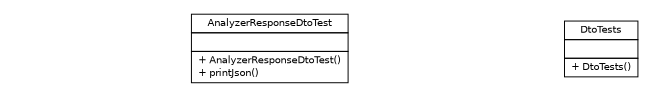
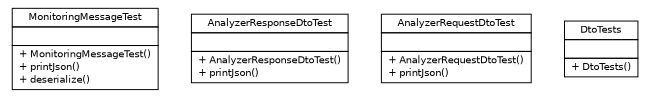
node "MonitoringMessageTest": added
node "AnalyzerRequestDtoTest": added
